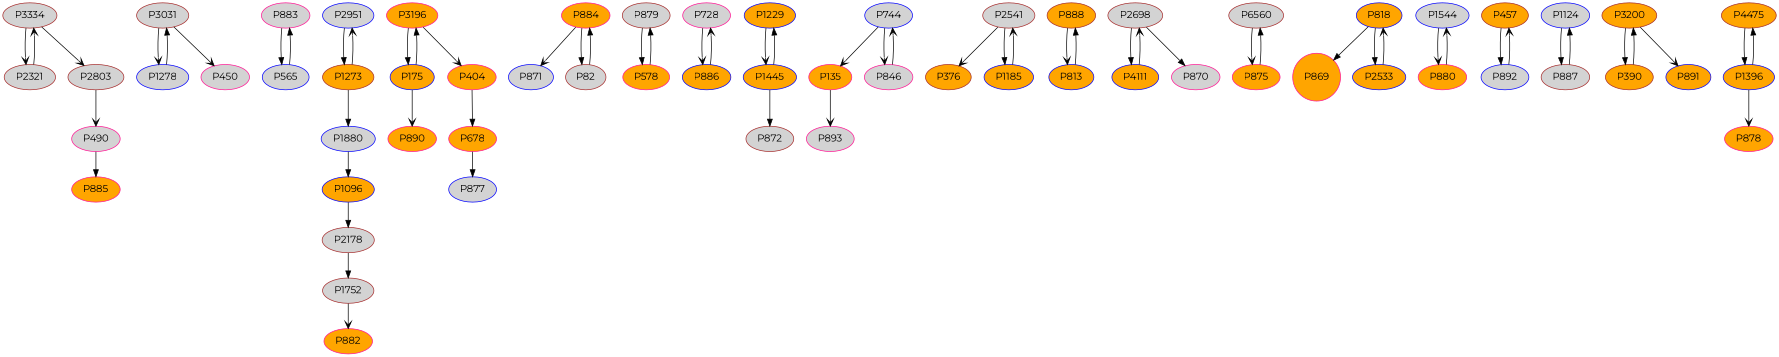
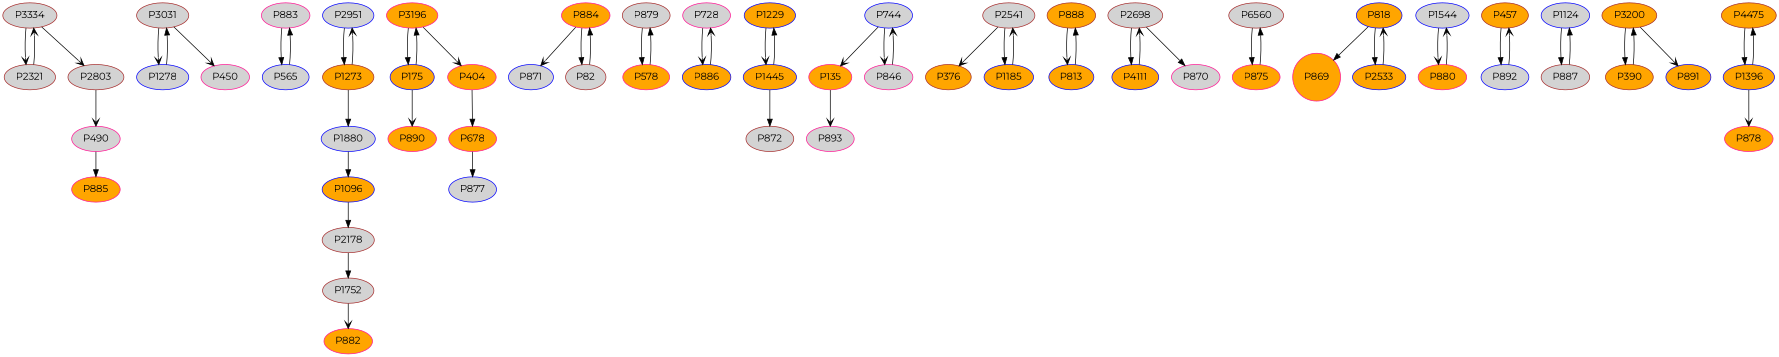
edge "P6560" -> "P875": arrowhead vee -> normal
